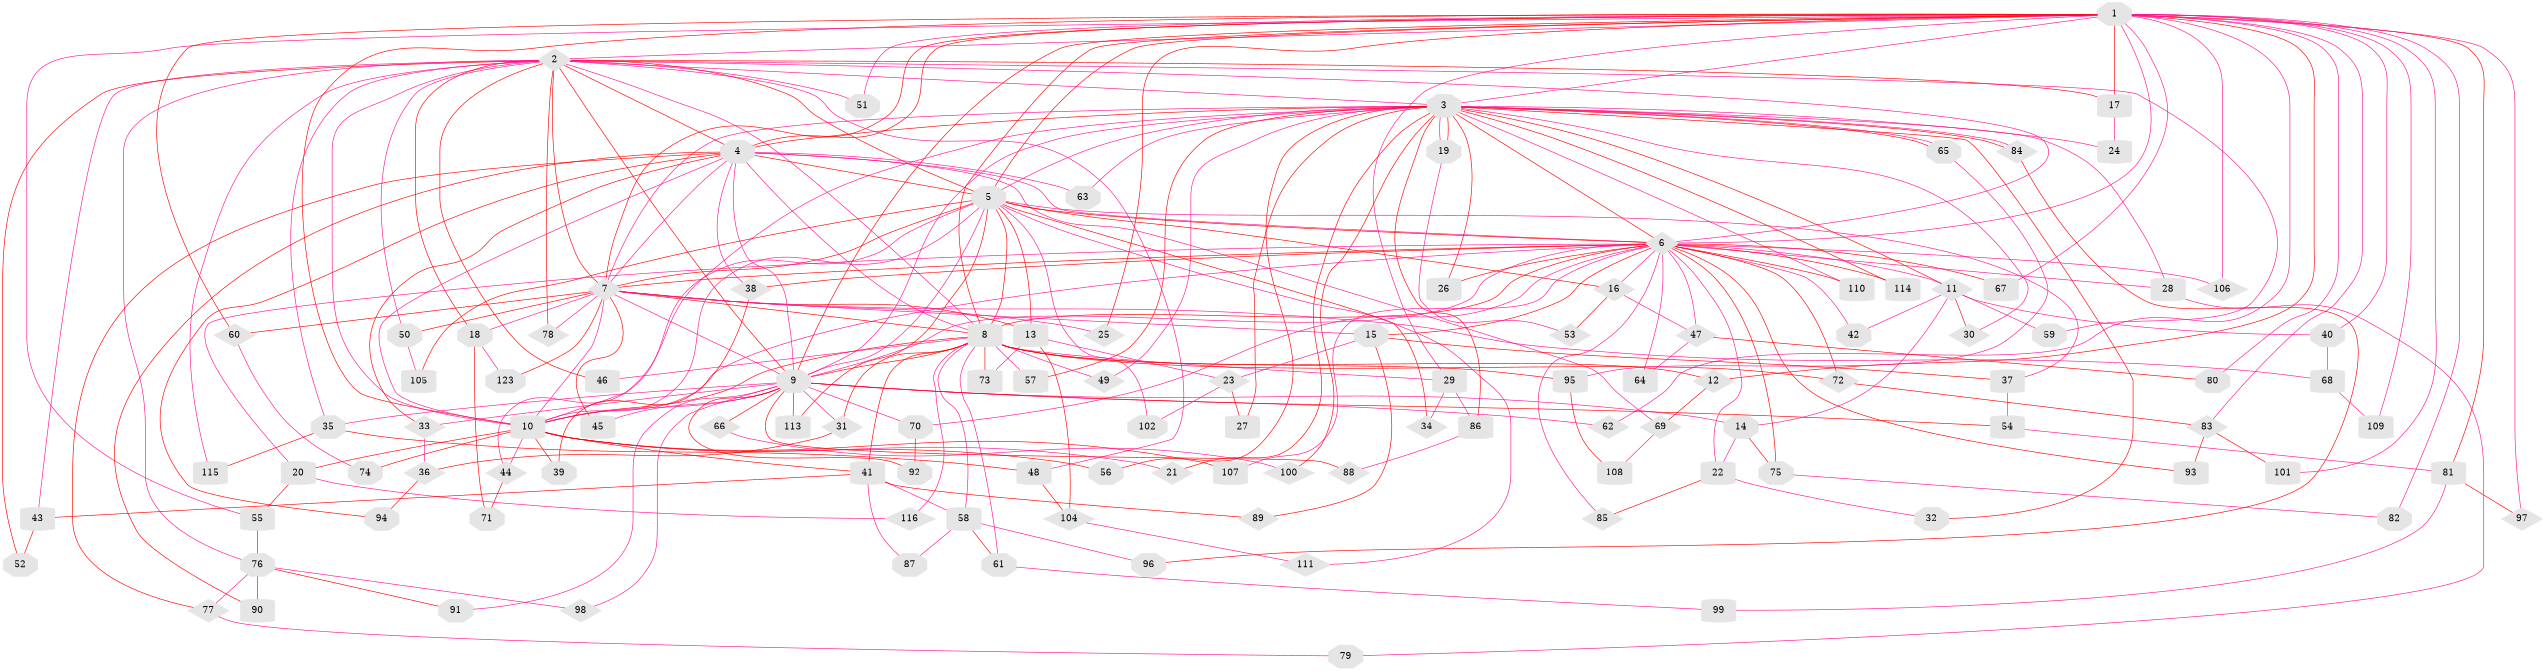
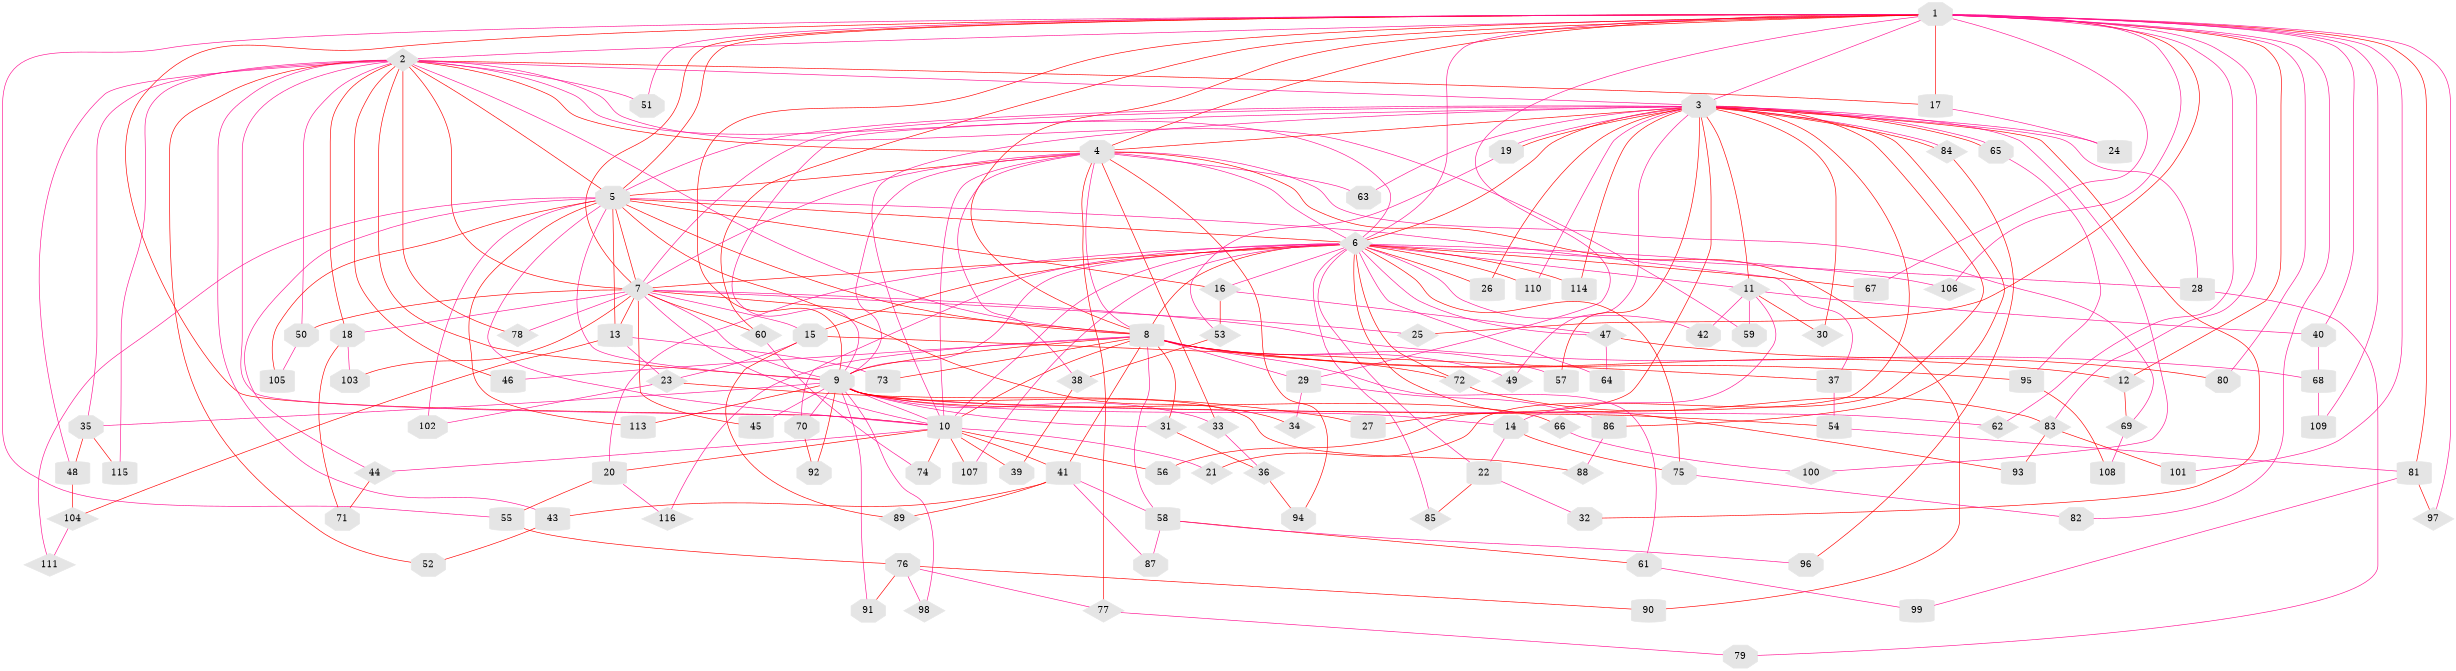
edge "2" -- "76": removed
edge "3" -- "30": color deeppink -> red
edge "6" -- "38": now "53" -- "38"
edge "3" -- "100": color red -> deeppink
node "123": label "123" -> "103"
